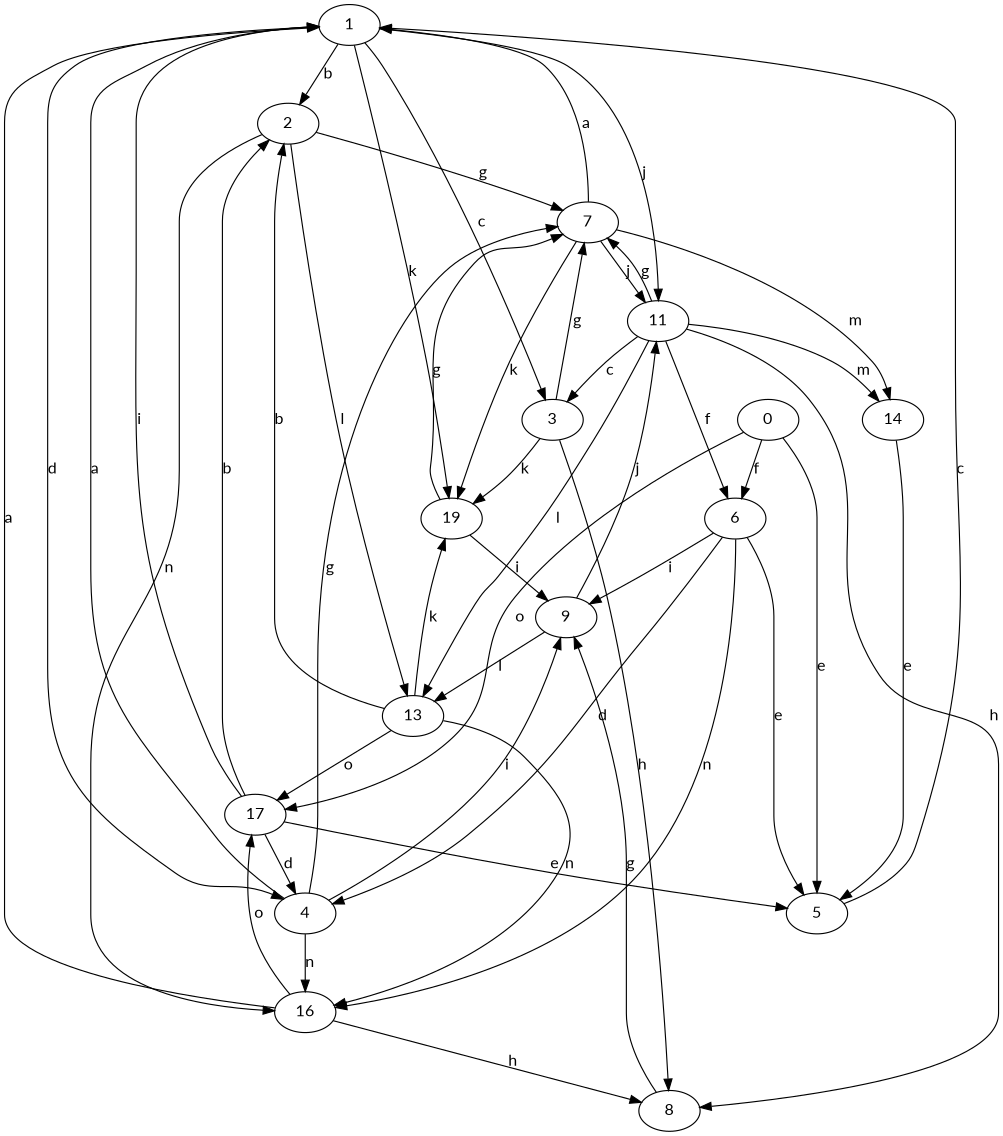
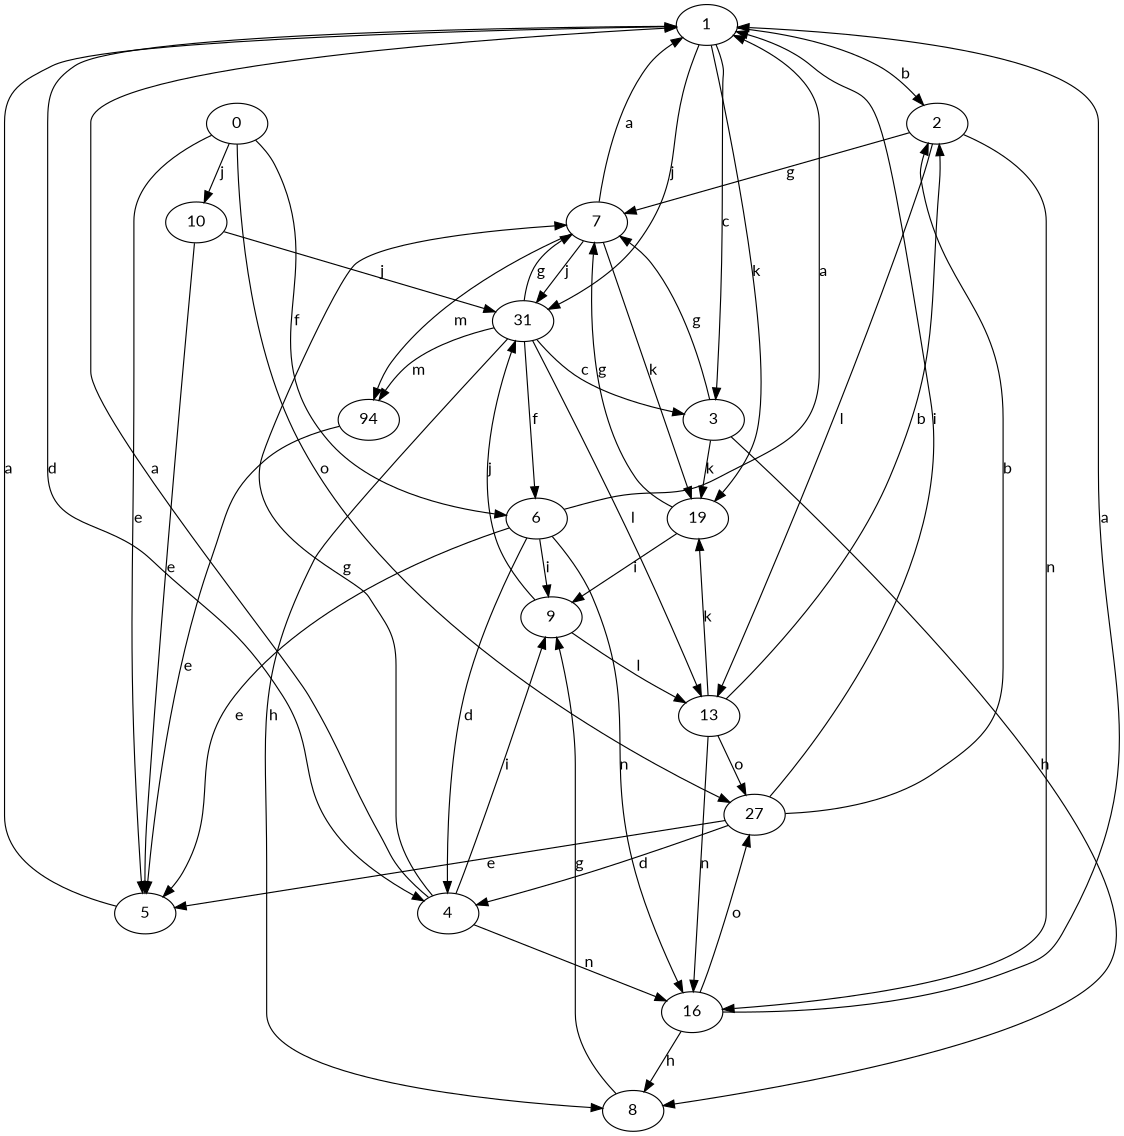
node "10": added
node "11": label "11" -> "31"
edge "6" -> "1": added, label "a"
node "14": label "14" -> "94"
edge "5" -> "1": label "c" -> "a"
node "17": label "17" -> "27"
